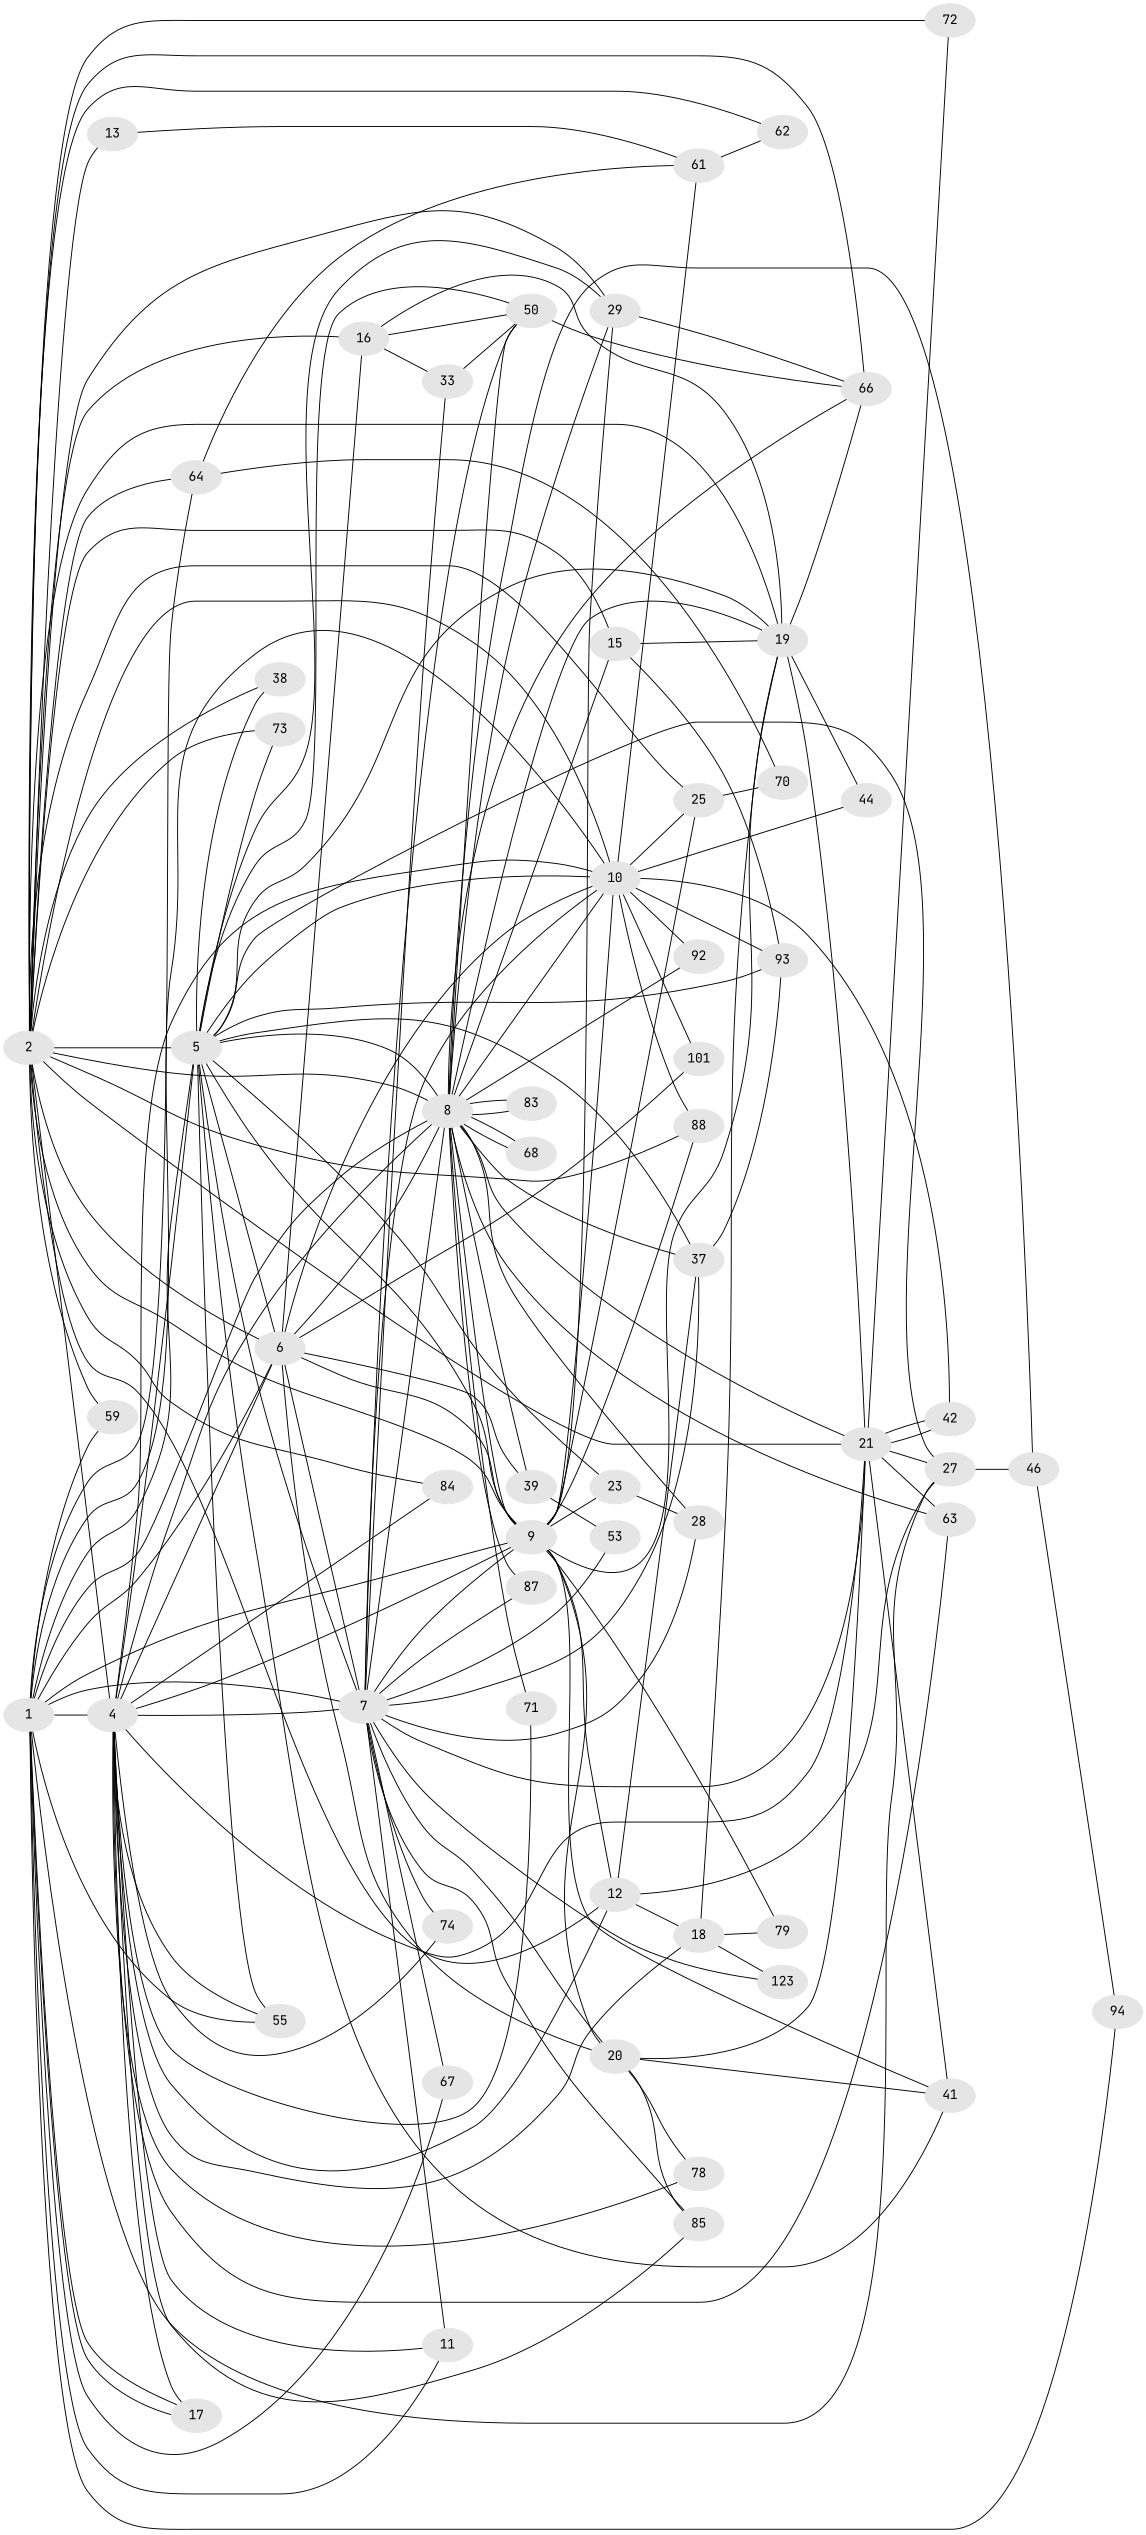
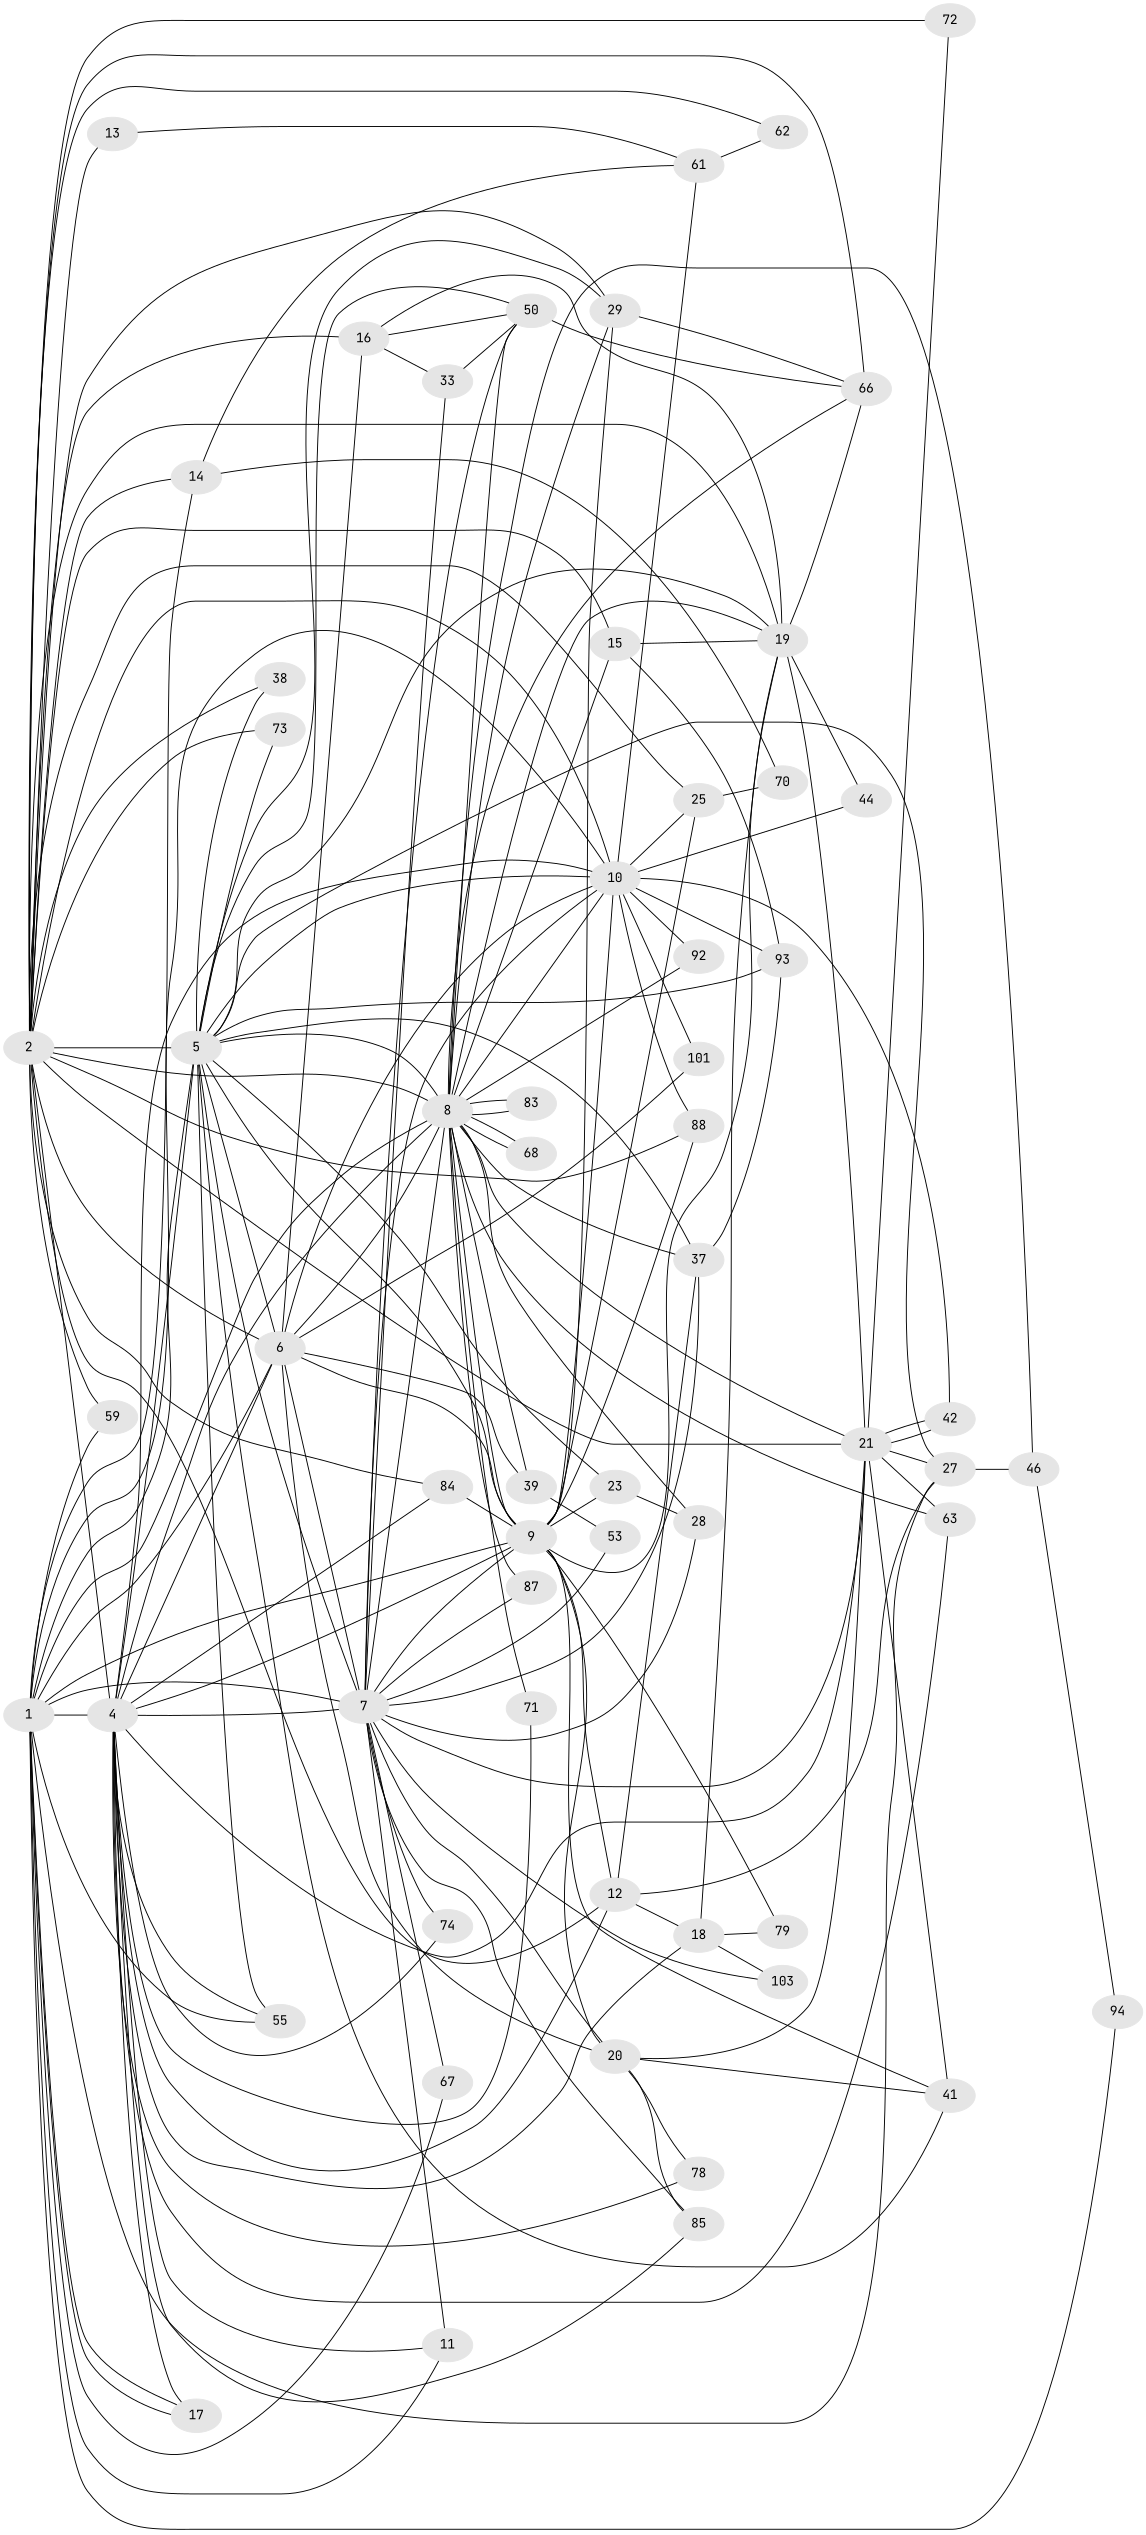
node "64": label "64" -> "14"
edge "2" -- "9": now "84" -- "9"
node "123": label "123" -> "103"
